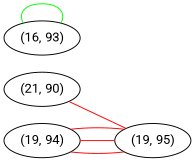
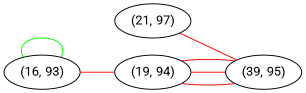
edge "(16, 93)" -- "(19, 94)": added
node "(21, 90)": label "(21, 90)" -> "(21, 97)"
node "(19, 95)": label "(19, 95)" -> "(39, 95)"
